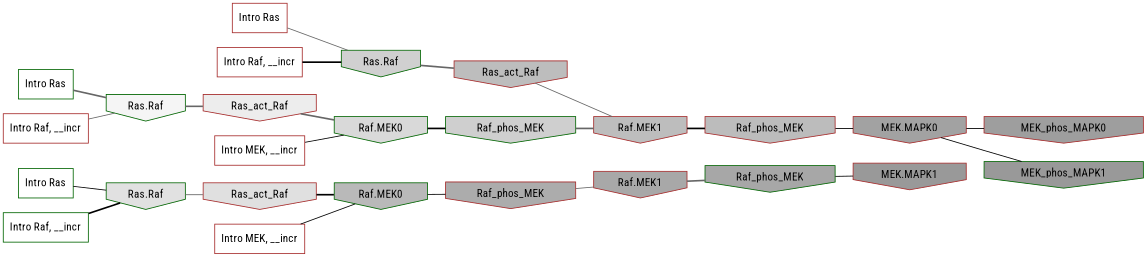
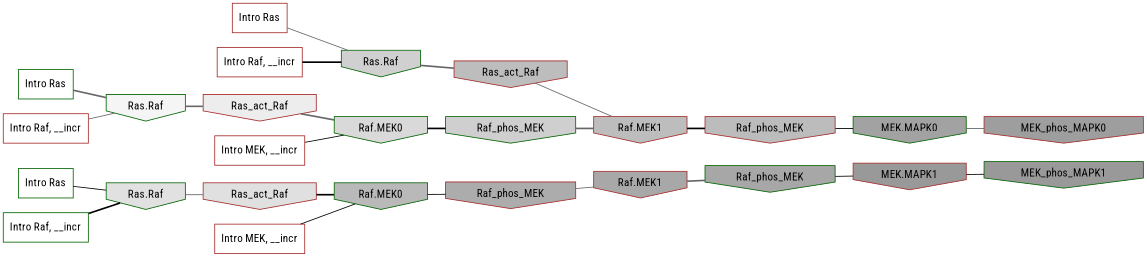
node "MEK.MAPK0": color brown -> darkgreen
edge "MEK.MAPK0" -- "MEK_phos_MAPK0": color black -> gray40
edge "MEK.MAPK0" -- "MEK_phos_MAPK1": now "MEK.MAPK1" -- "MEK_phos_MAPK1"
